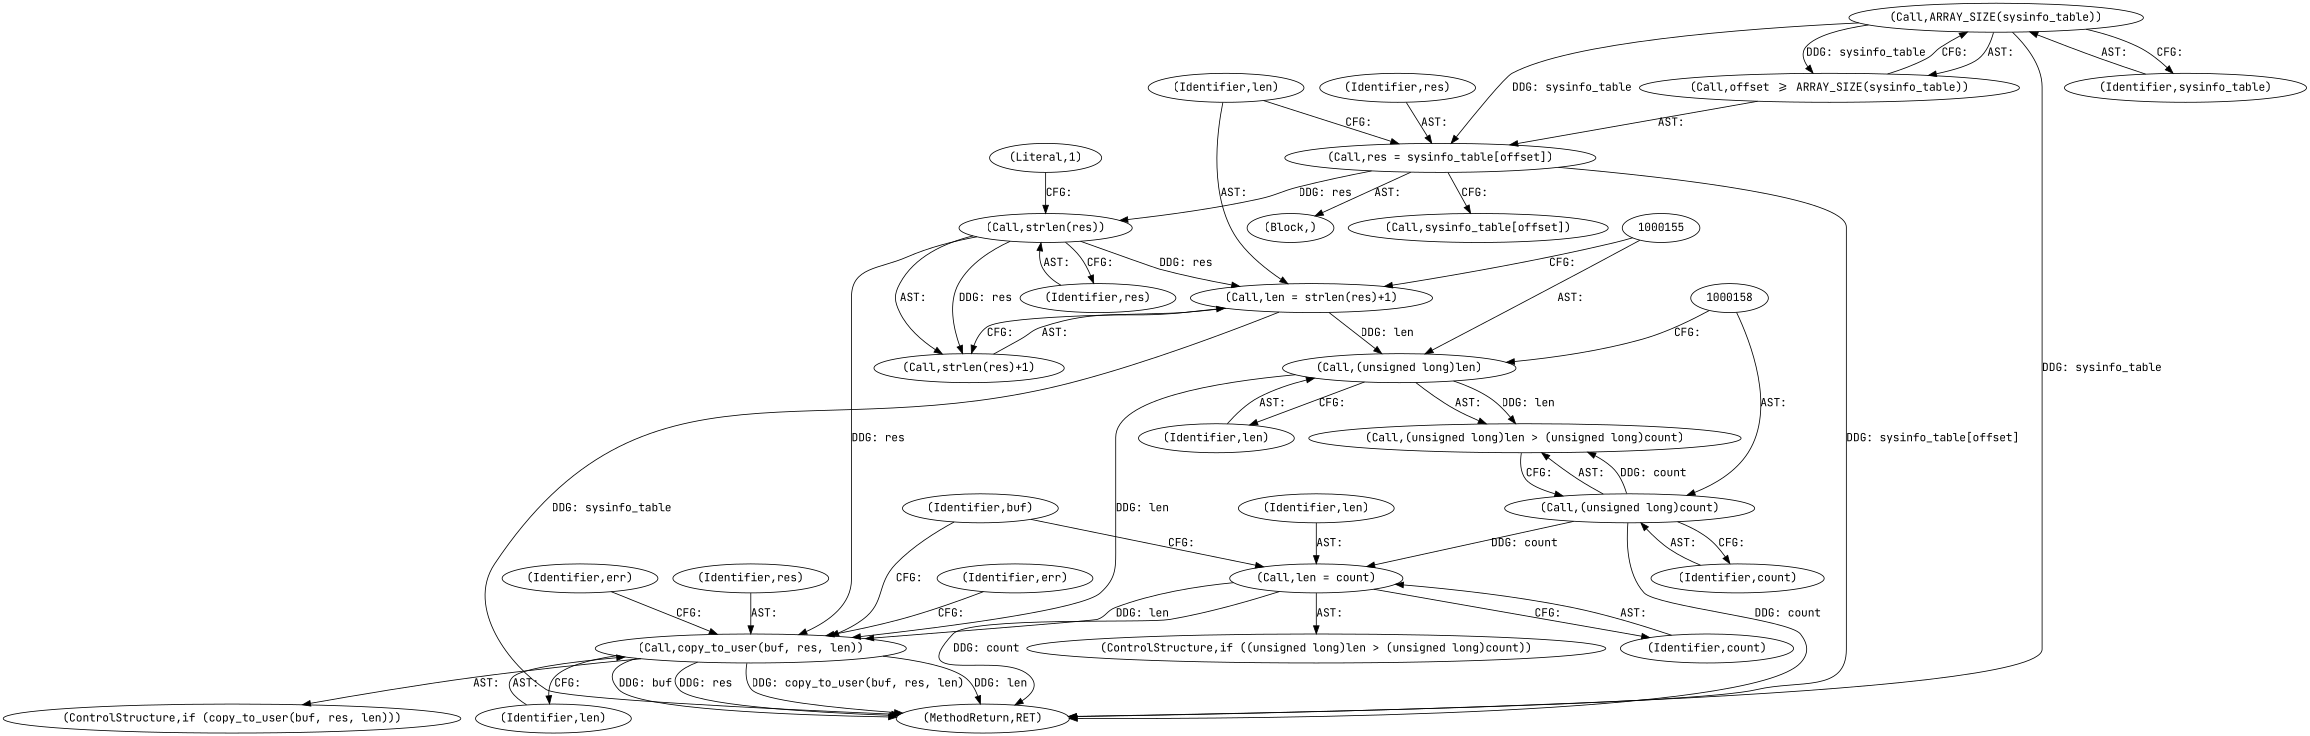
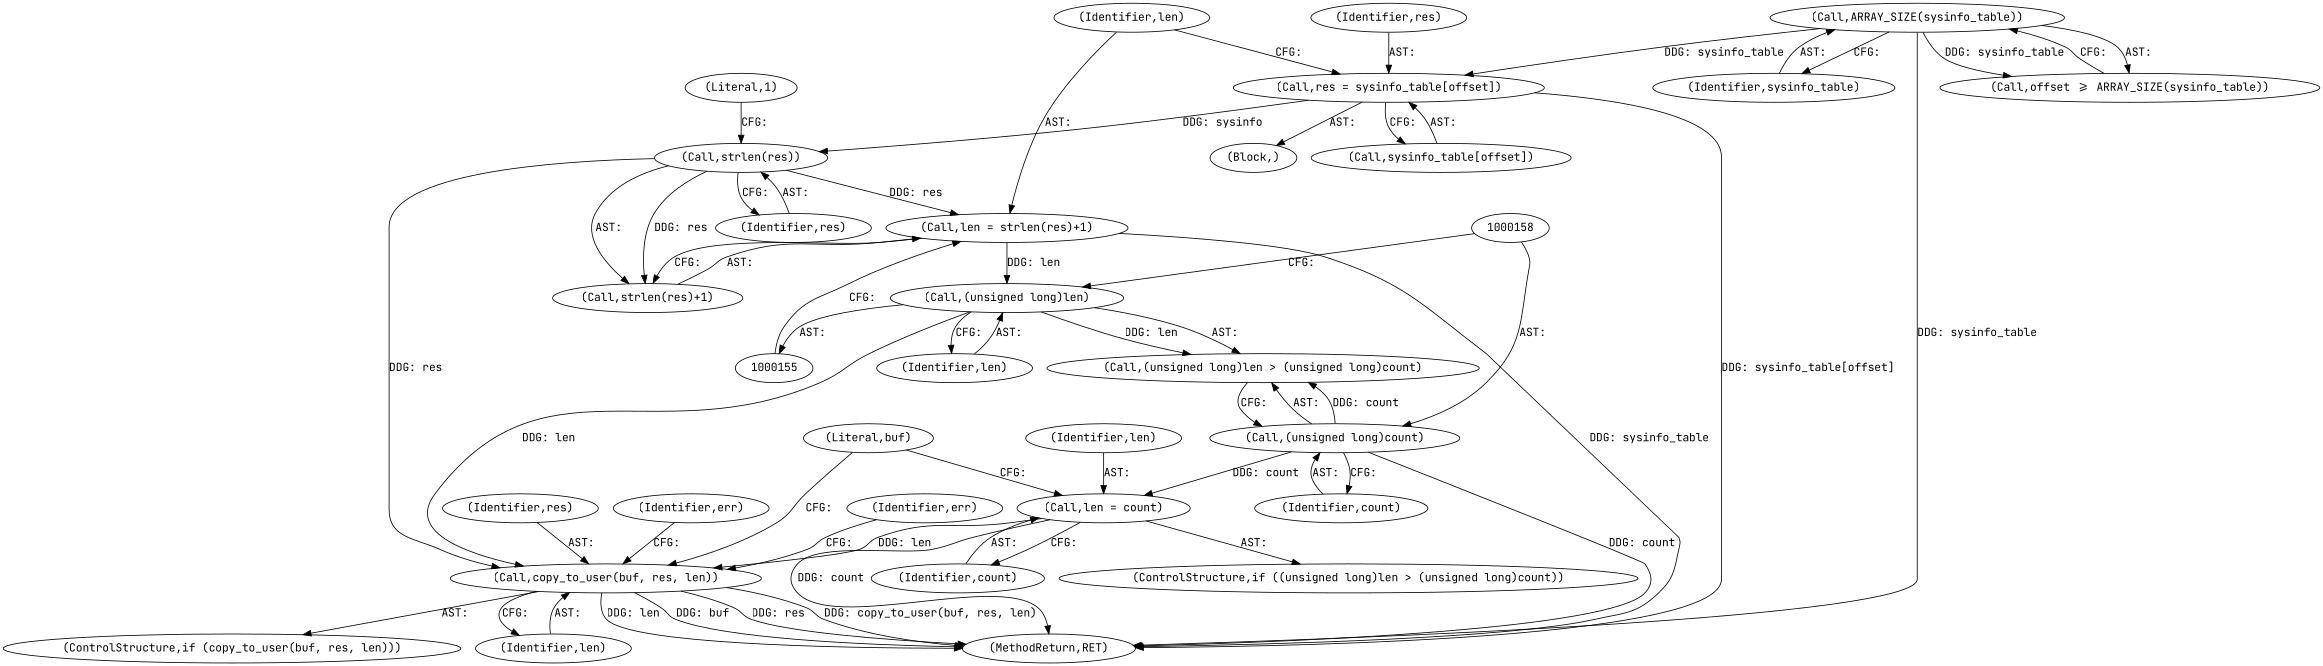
edge "(Call,offset >= ARRAY_SIZE(sysinfo_table))" -> "(Call,res = sysinfo_table[offset])": now "(Call,sysinfo_table[offset])" -> "(Call,res = sysinfo_table[offset])"
edge "(Call,res = sysinfo_table[offset])" -> "(Call,strlen(res))": label "DDG: res" -> "DDG: sysinfo"
edge "1000155" -> "(Call,(unsigned long)len)": reversed
node "(Identifier,buf)": label "(Identifier,buf)" -> "(Literal,buf)"
